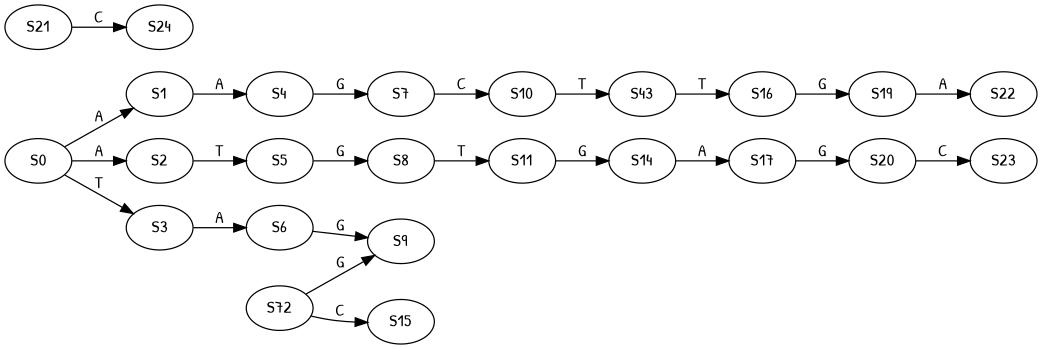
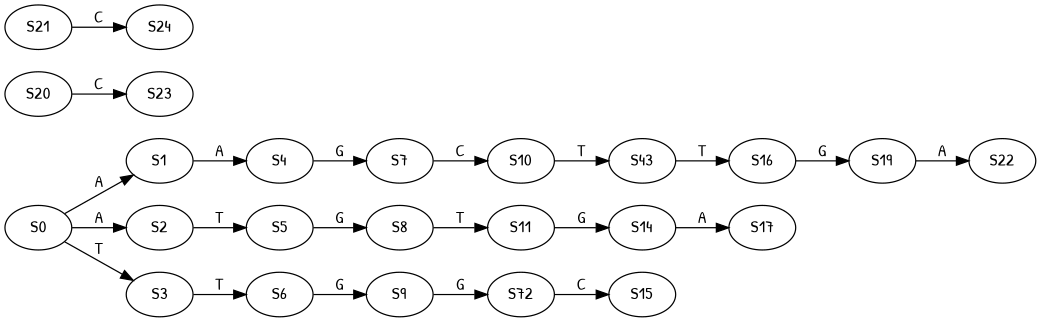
edge "S17" -> "S20": removed, label "G"
edge "S3" -> "S6": label "A" -> "T"
edge "S72" -> "S9": reversed
